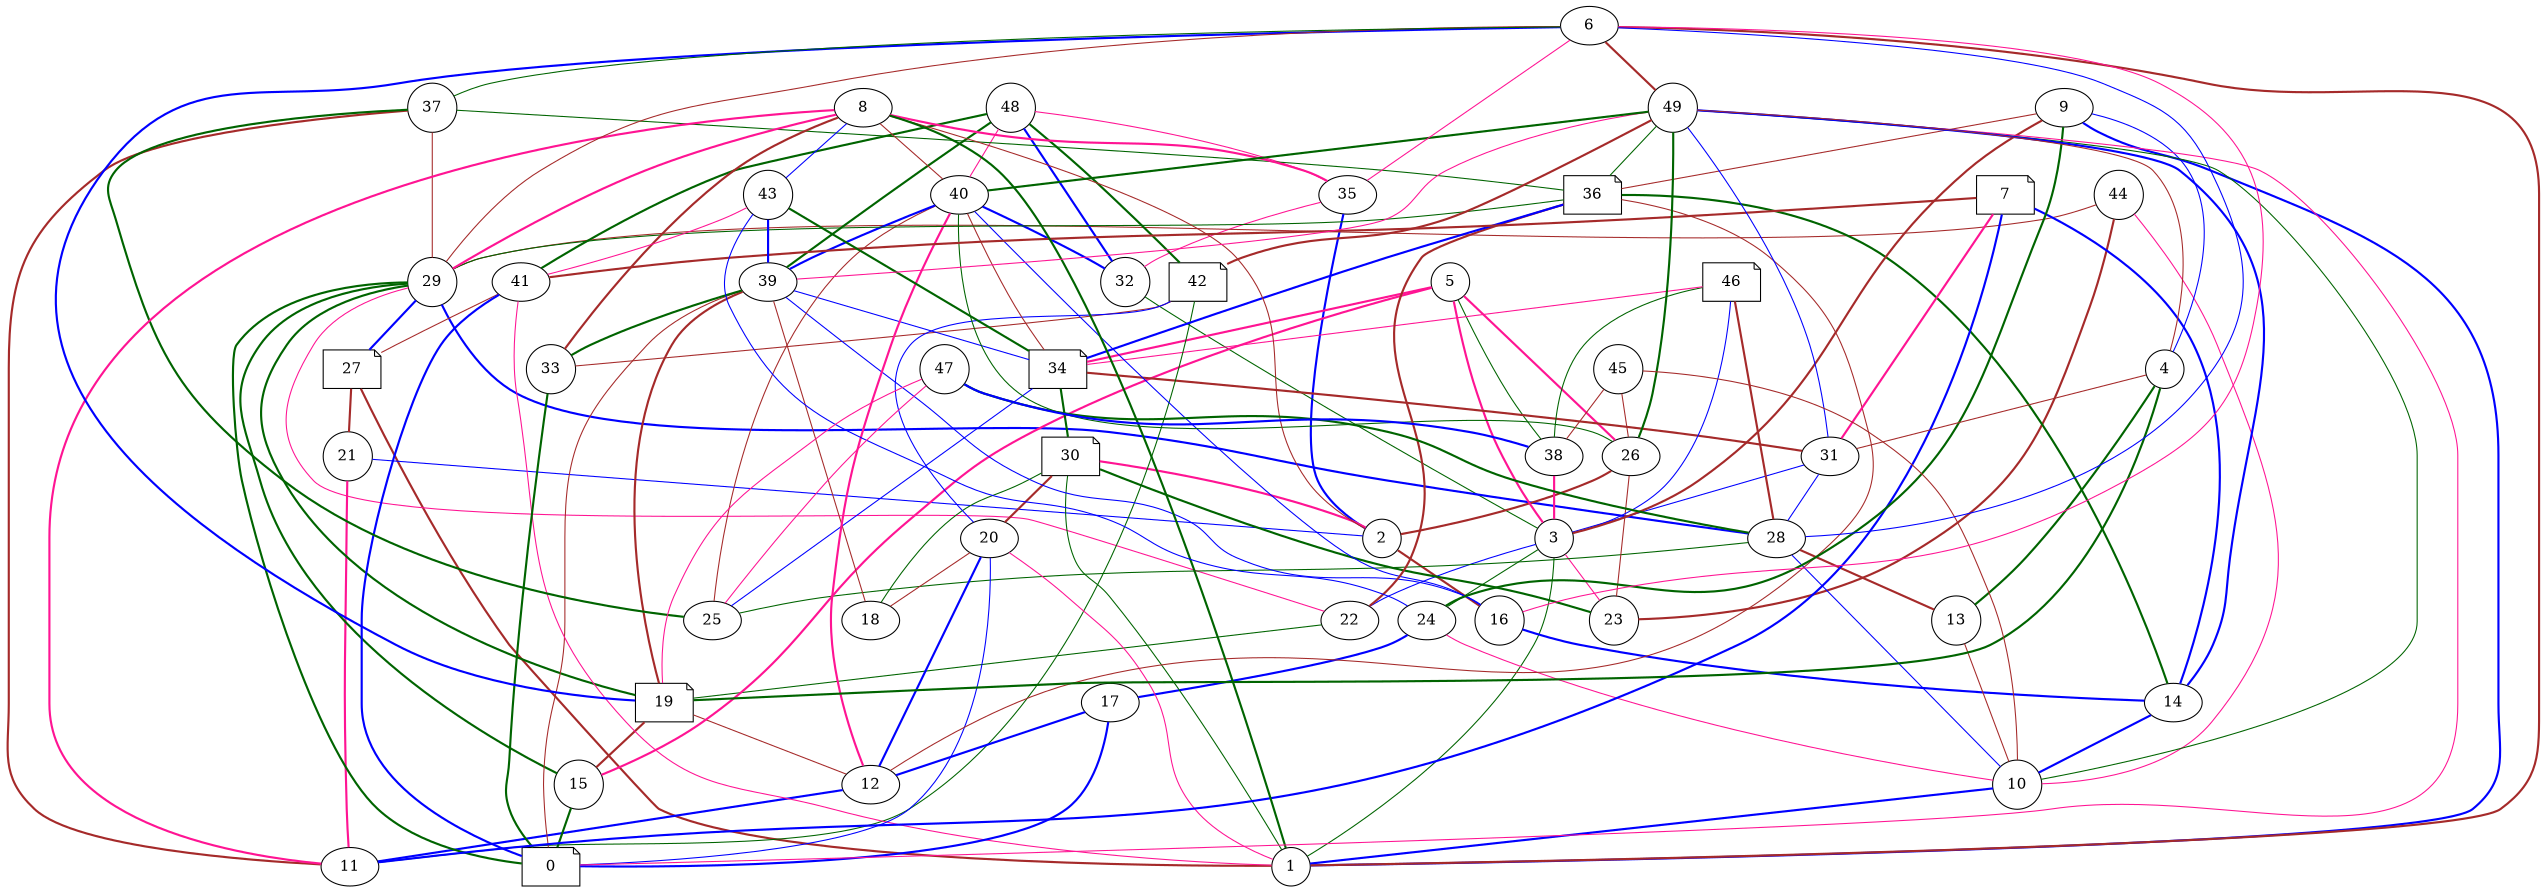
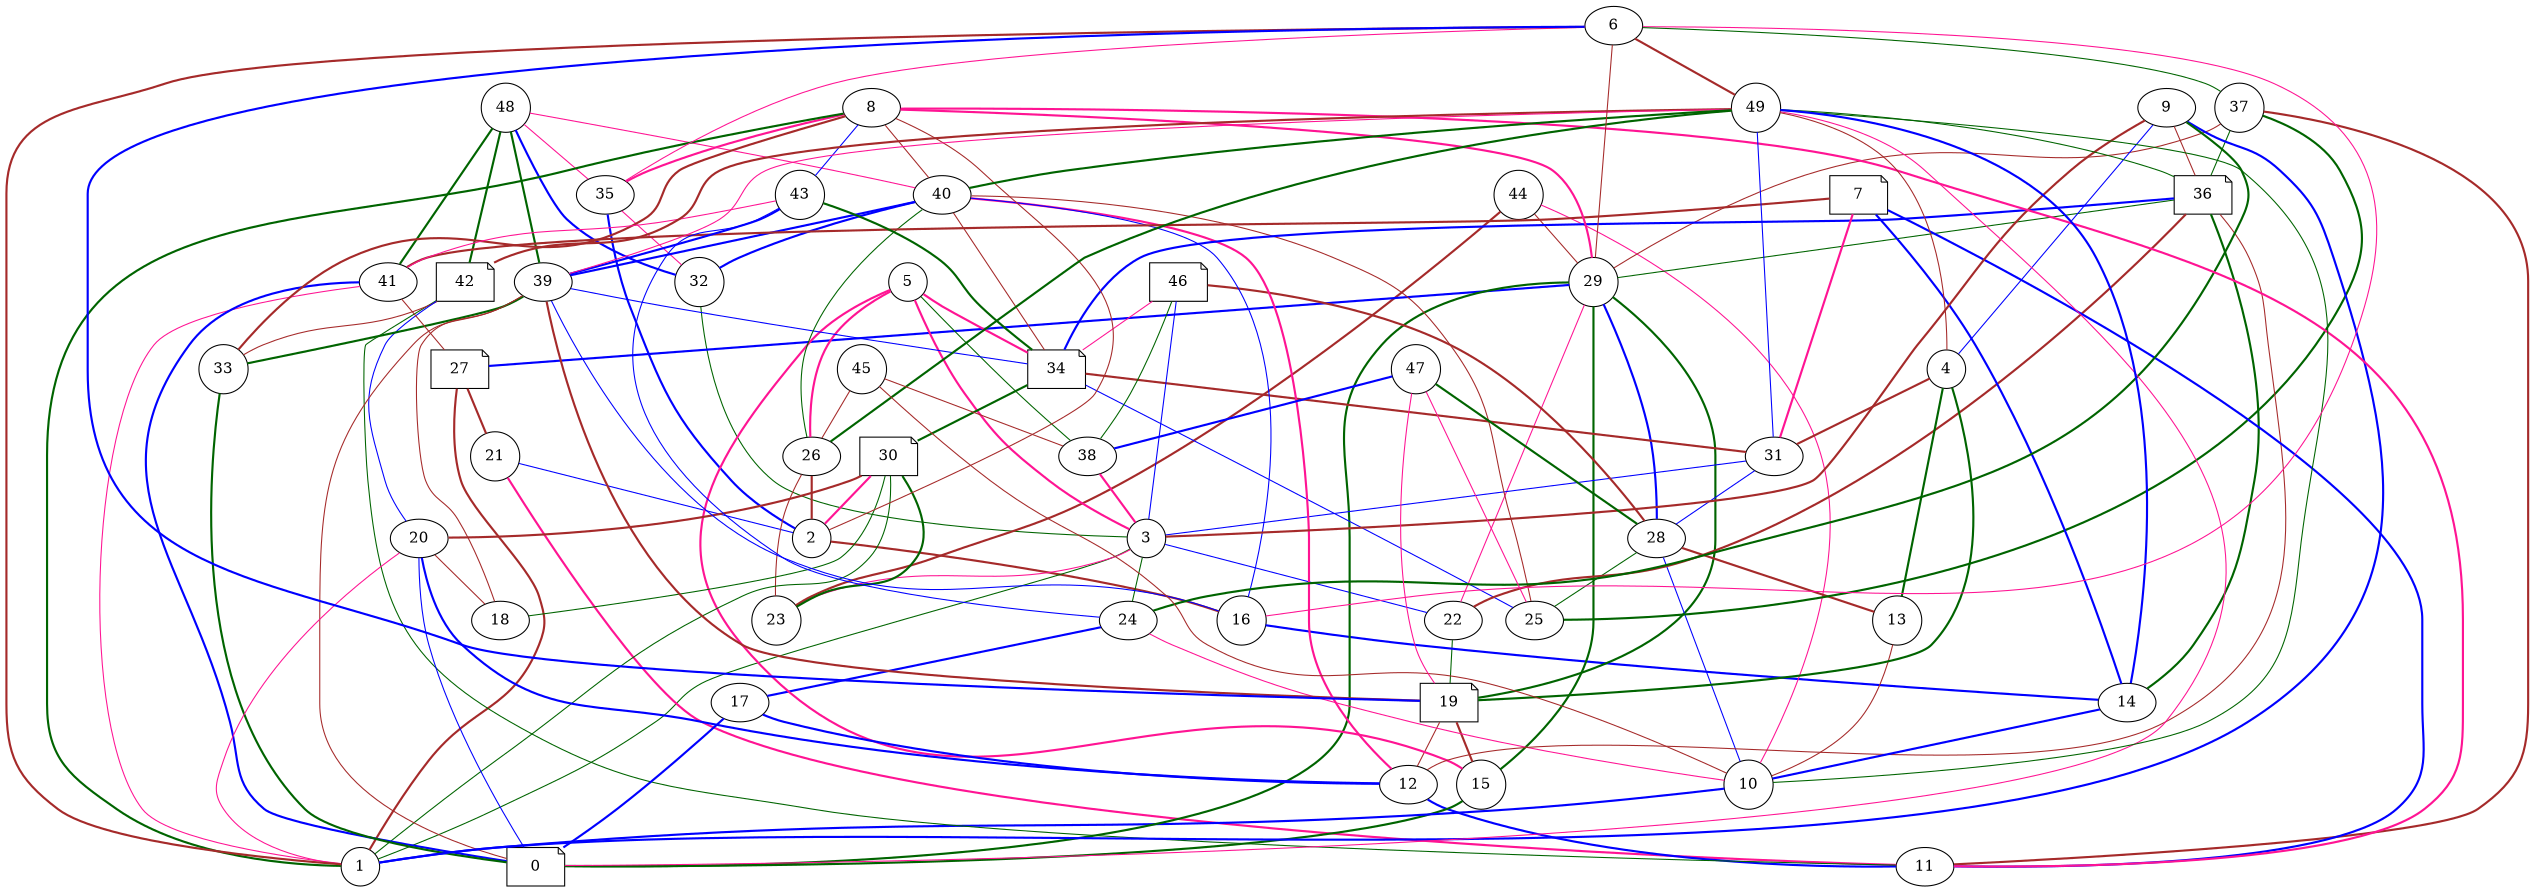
edge "6" -- "28": removed
edge "4" -- "31": style solid -> bold
